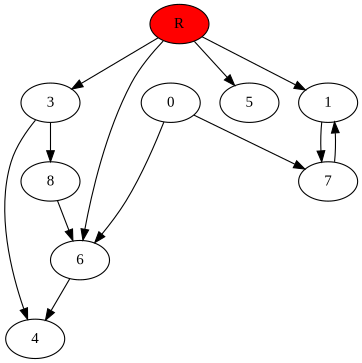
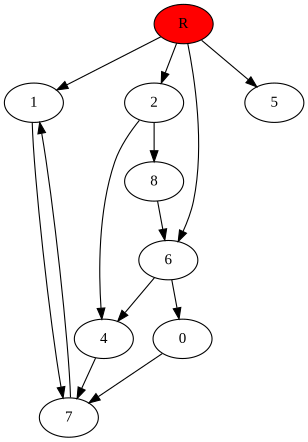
node "3": label "3" -> "2"
edge "0" -> "6": reversed
edge "4" -> "7": added
